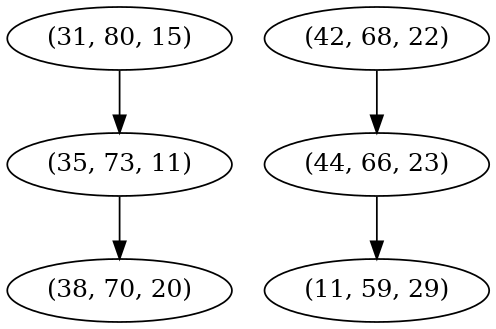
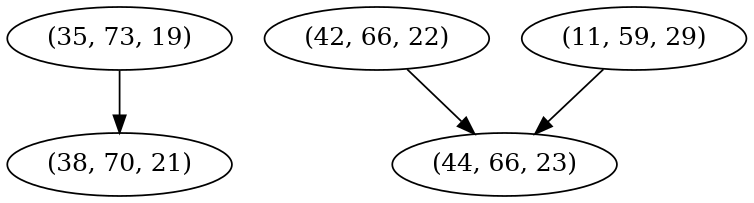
node "(31, 80, 15)": removed
node "(42, 68, 22)": label "(42, 68, 22)" -> "(42, 66, 22)"
node "(35, 73, 11)": label "(35, 73, 11)" -> "(35, 73, 19)"
edge "(44, 66, 23)" -> "(11, 59, 29)": reversed
node "(38, 70, 20)": label "(38, 70, 20)" -> "(38, 70, 21)"
